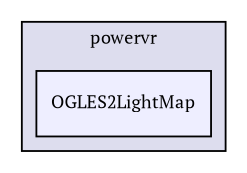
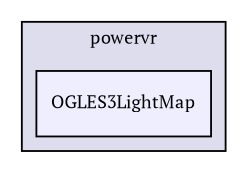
node "OGLES2LightMap": label "OGLES2LightMap" -> "OGLES3LightMap"
